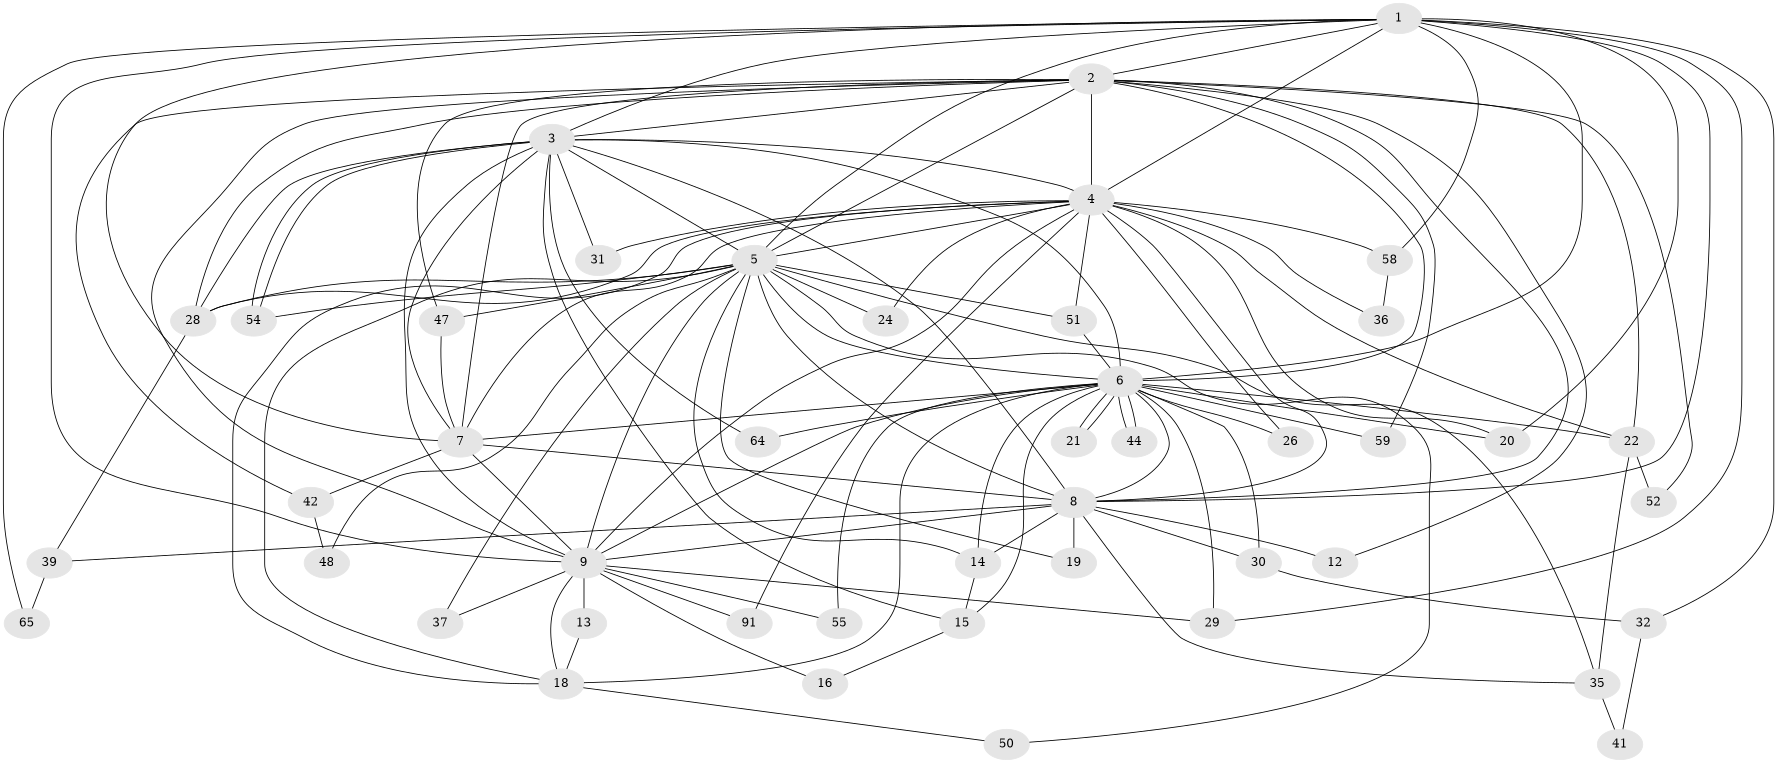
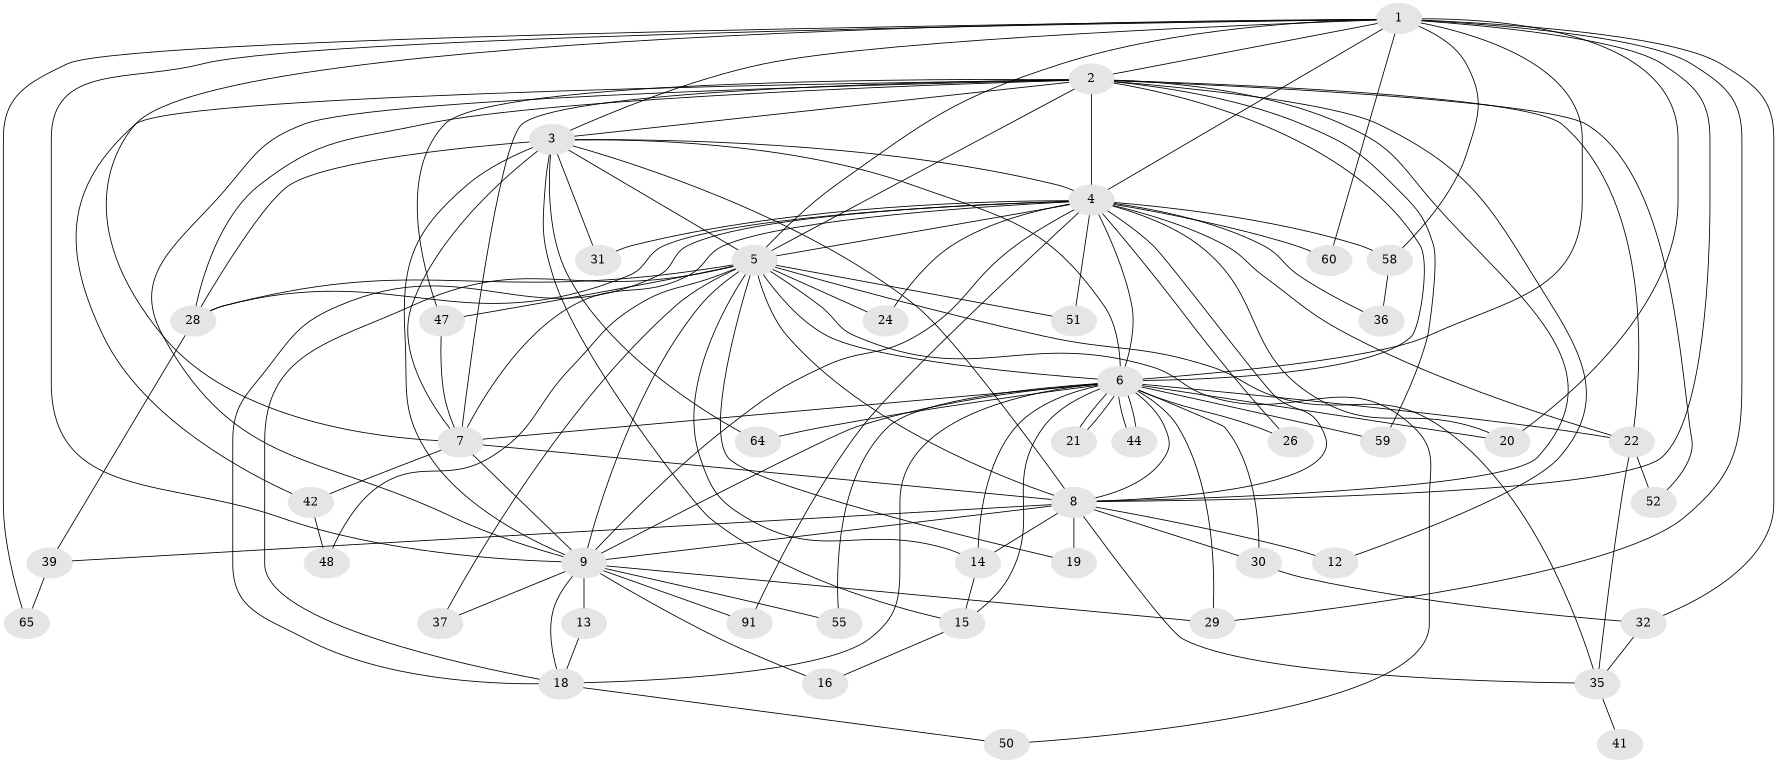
node "60": added
node "54": removed
edge "51" -- "6": now "4" -- "6"
edge "32" -- "41": now "32" -- "35"
